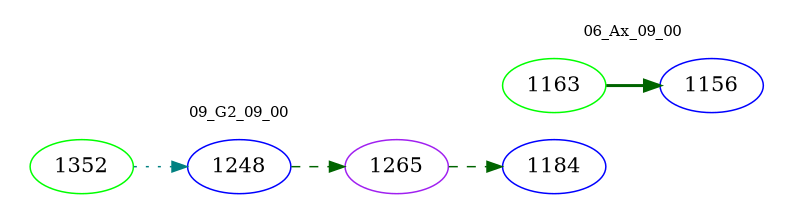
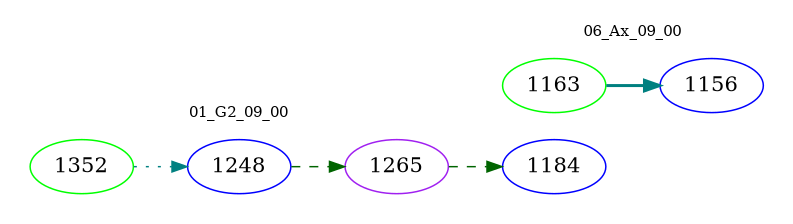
edge "1163" -> "1156": color darkgreen -> teal
cluster "09_G2_09_00": label "09_G2_09_00" -> "01_G2_09_00"
